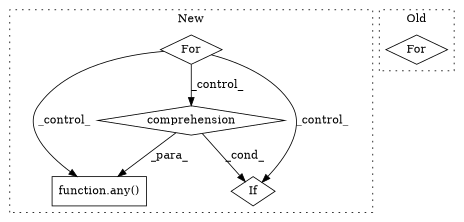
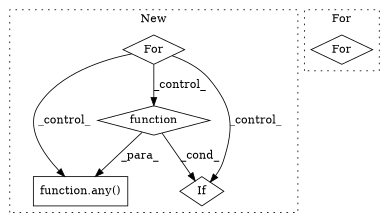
cluster "Old": label "Old" -> "For"
node "comprehension": label "comprehension" -> "function"
